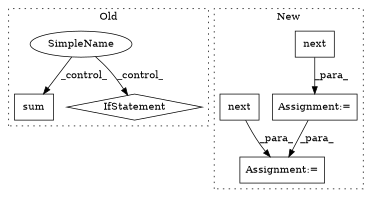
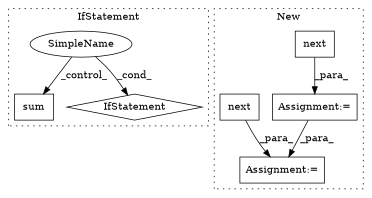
cluster "Old": label "Old" -> "IfStatement"
edge "SimpleName" -> "IfStatement": label "_control_" -> "_cond_"
